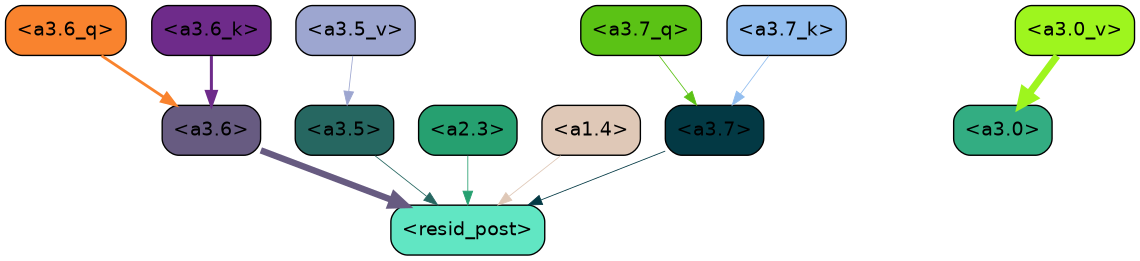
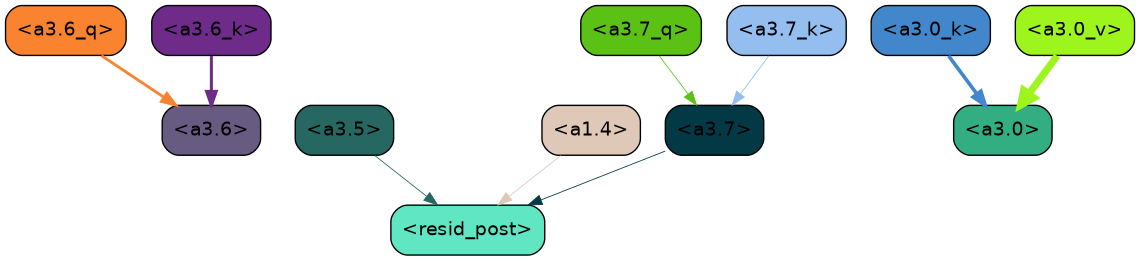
node "<a3.5_v>": removed
node "<a3.0_k>": added
node "<a2.3>": removed
edge "<a3.6>" -> "<resid_post>": removed
